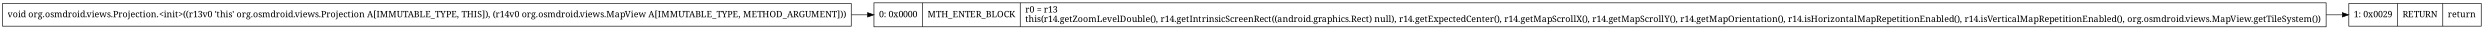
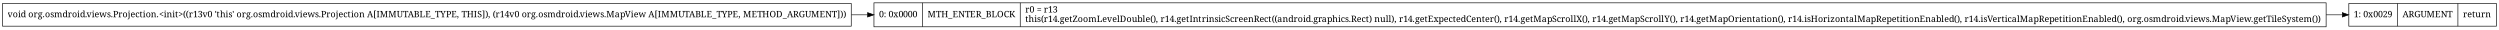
node "1: 0x0029": text "RETURN" -> "ARGUMENT"
